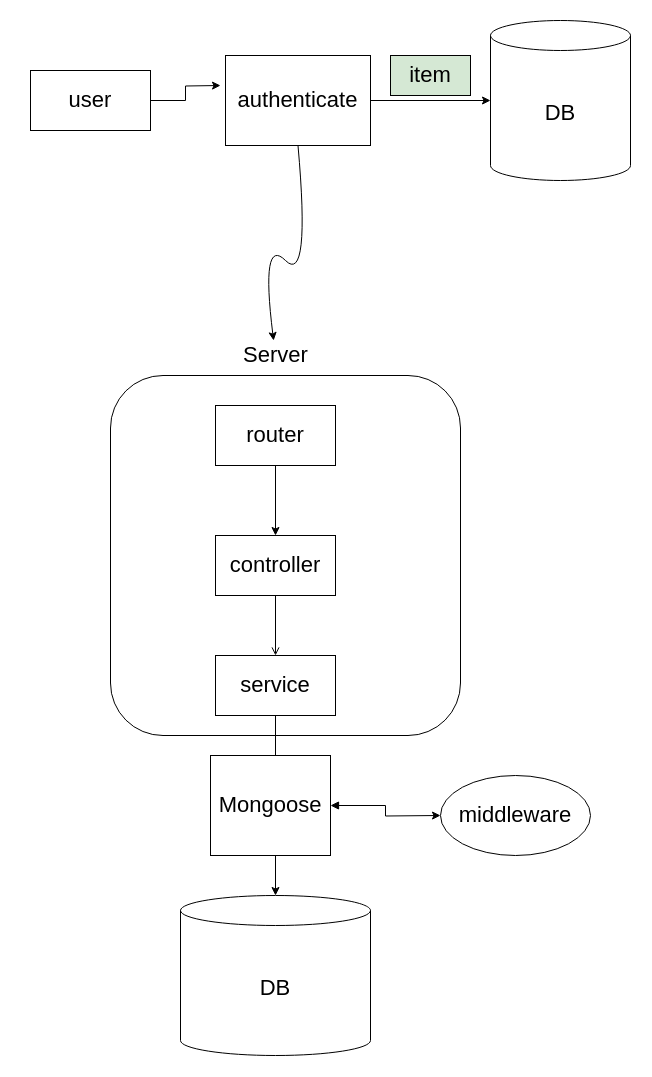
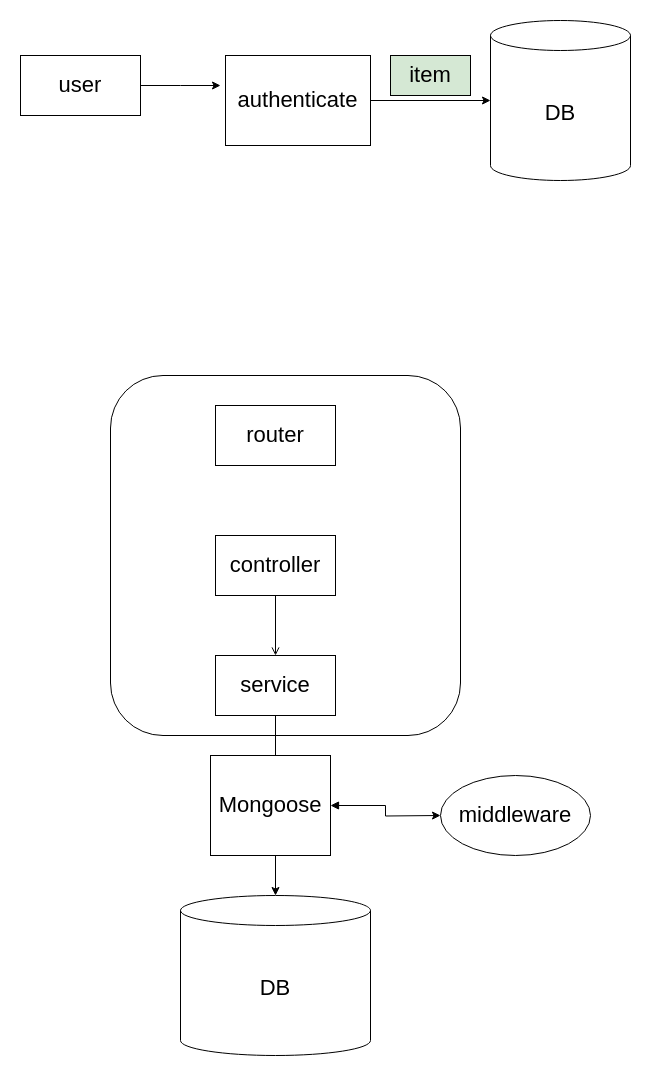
node "user": moved (91, 101) -> (81, 86)
edge "authenticate" -> "Server": removed
node "Server": removed
edge "router" -> "controller": removed
